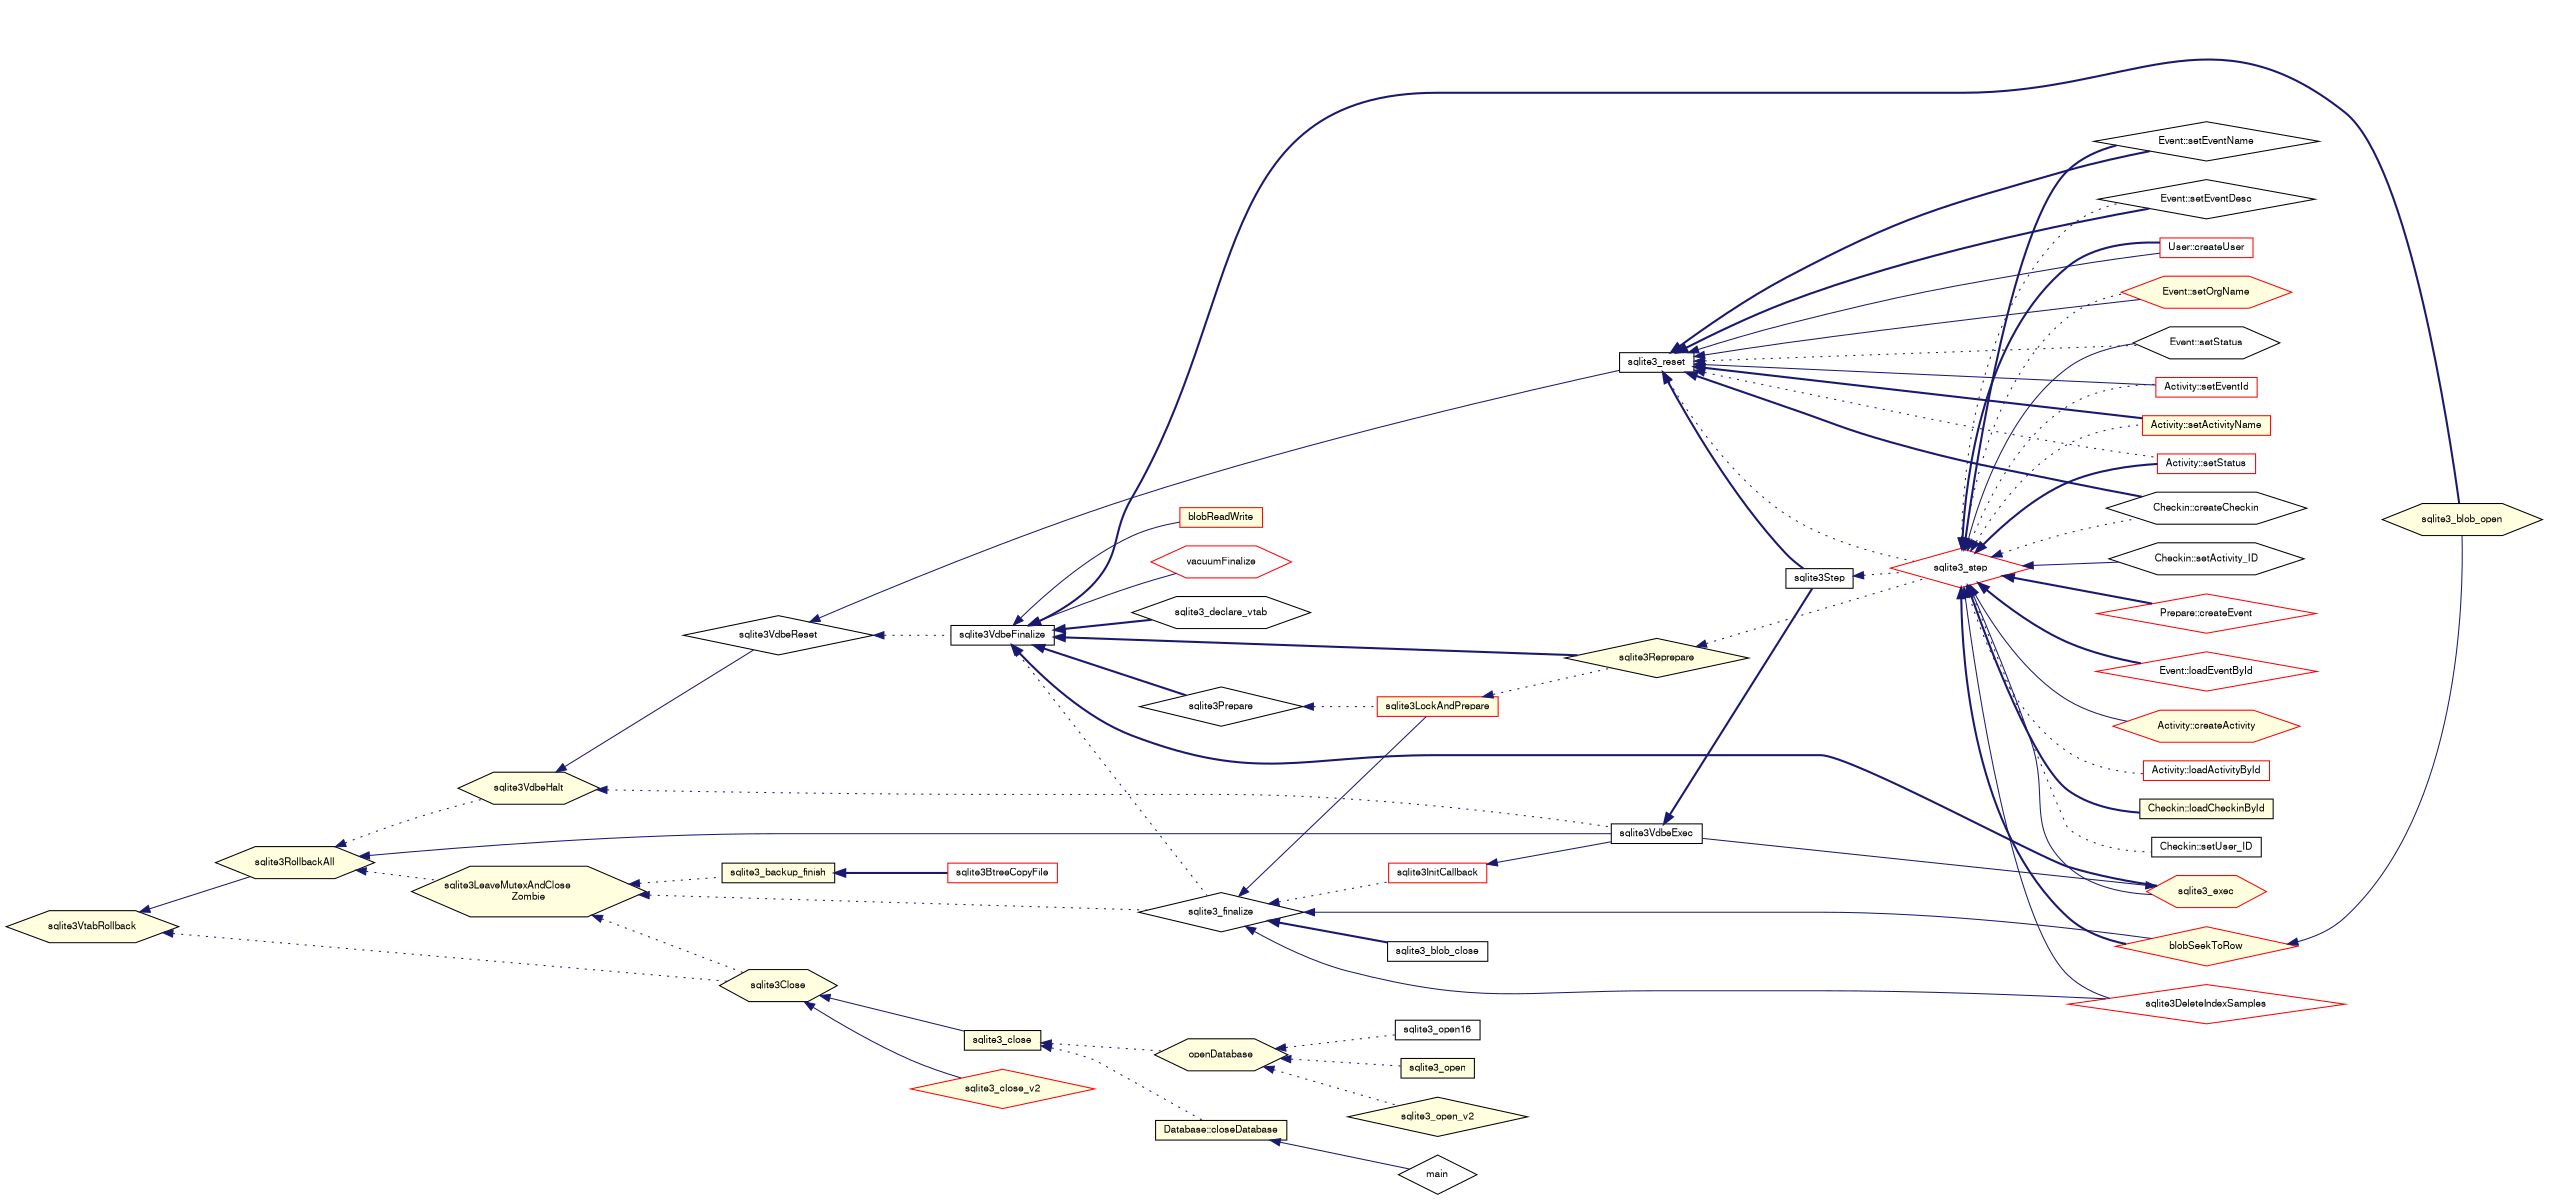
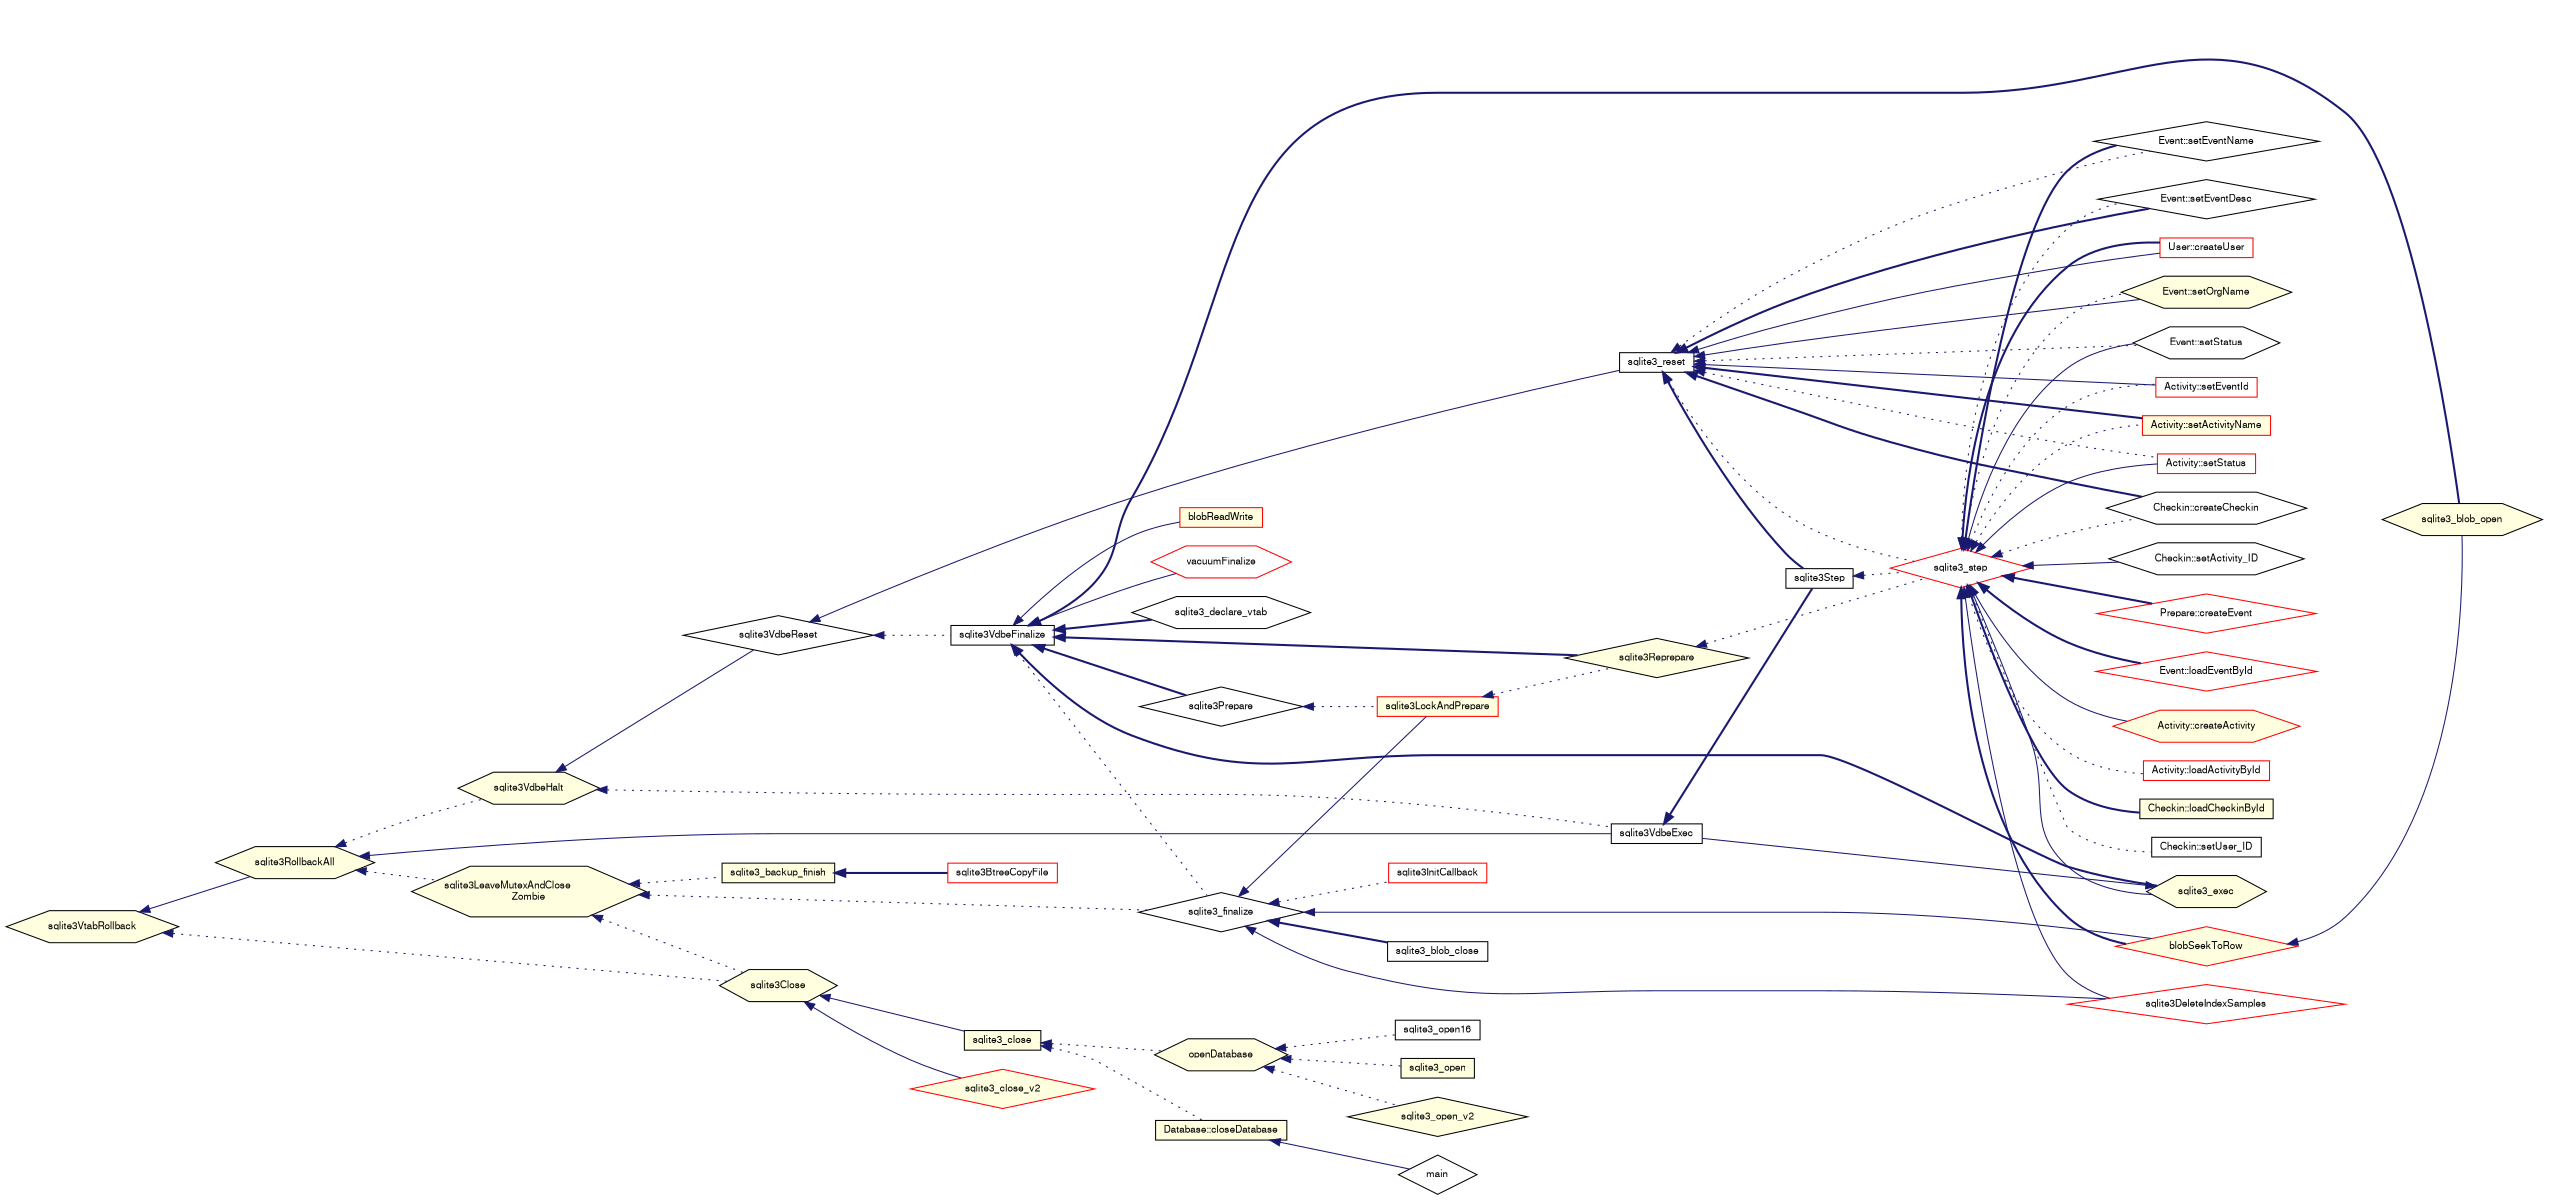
edge "Event::setEventName" -> "sqlite3_reset": style bold -> dotted
node "Event::setOrgName": color red -> black
edge "Activity::setStatus" -> "sqlite3_step": style bold -> solid
edge "sqlite3VdbeExec" -> "sqlite3InitCallback": removed
node "sqlite3_exec": color red -> black
